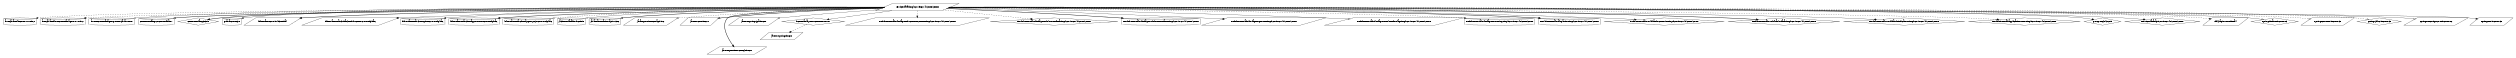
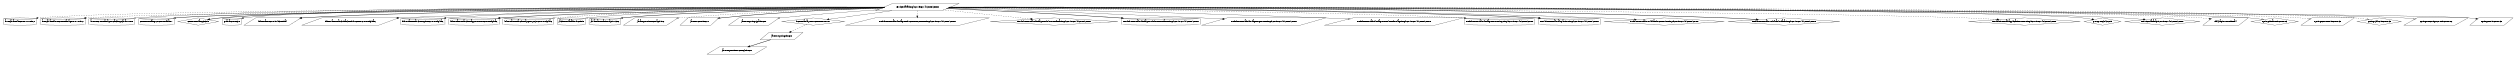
edge "service_data_impl_2019_6_14_SNAPSHOT" -> "javers_persistence_sql_5_6_0": now "javers_spring_5_6_0" -> "javers_persistence_sql_5_6_0"
node "aws_secretsmanager_person_java_1_0_0": label "aws_secretsmanager_person_java_1_0_0" -> "aws_secretsmanager_caching_java_1_0_0"
node "model_external_worldbank_indicators_impl_2019_6_14_SNAPSHOT": removed
